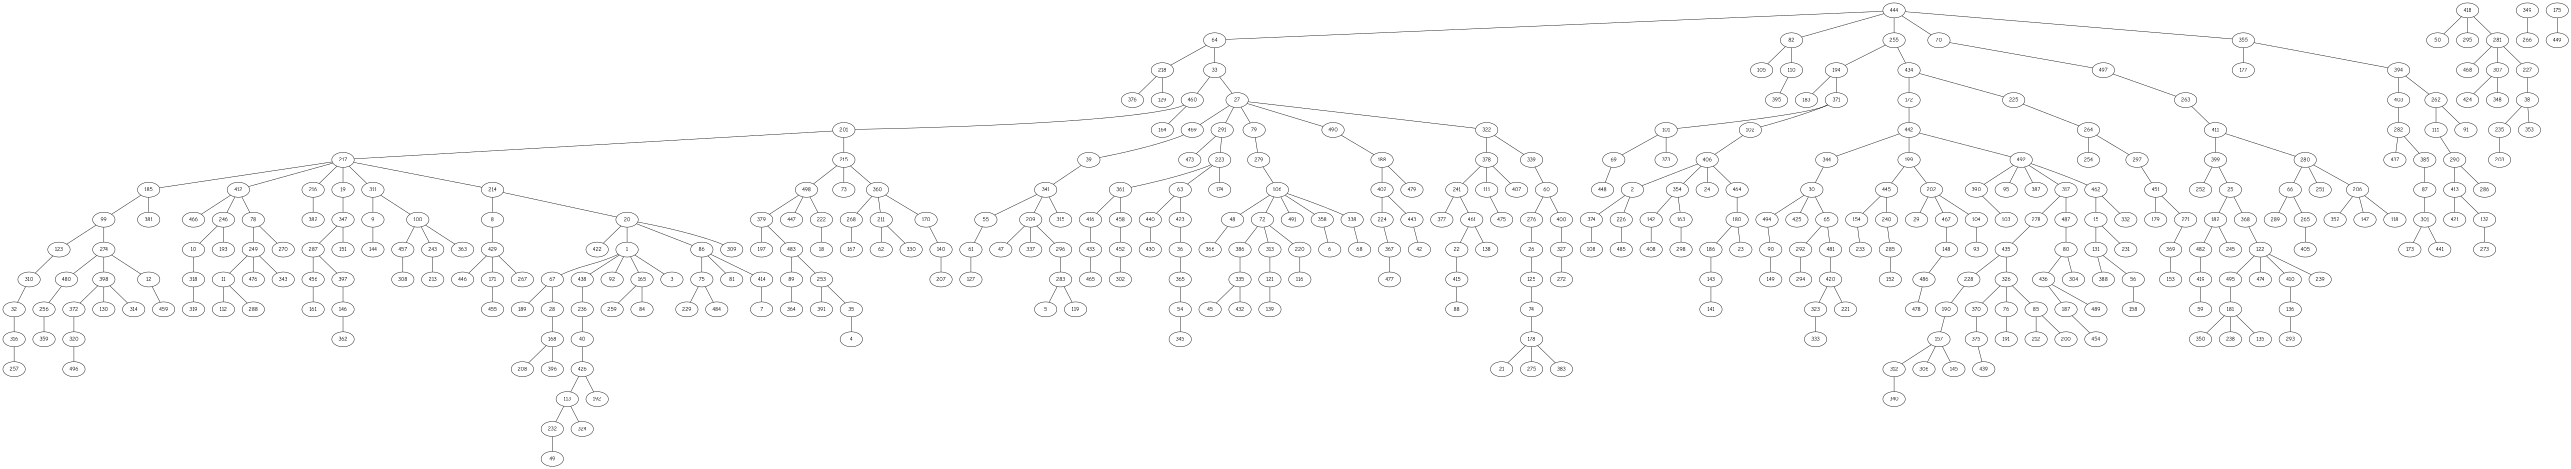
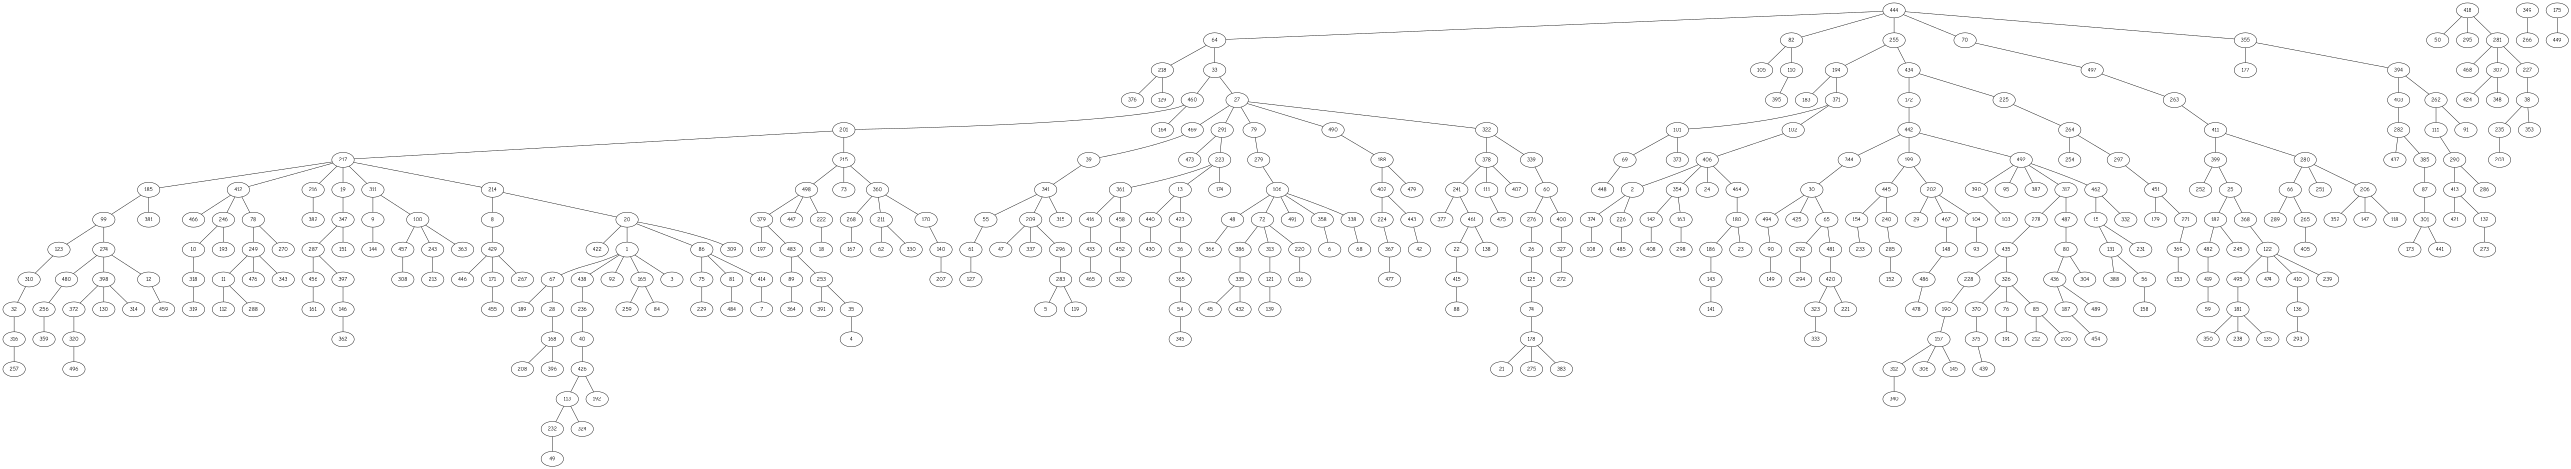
node "63": label "63" -> "13"
edge "75" -- "484": now "81" -- "484"
